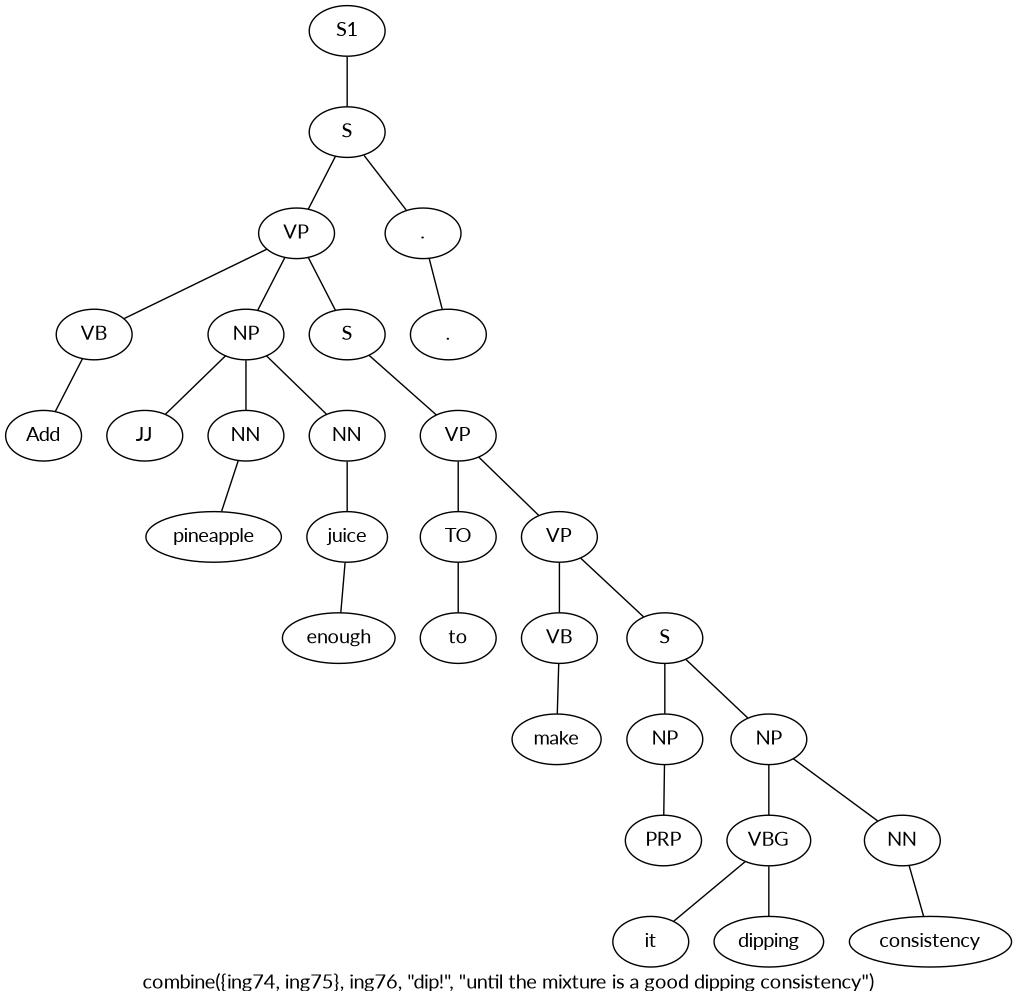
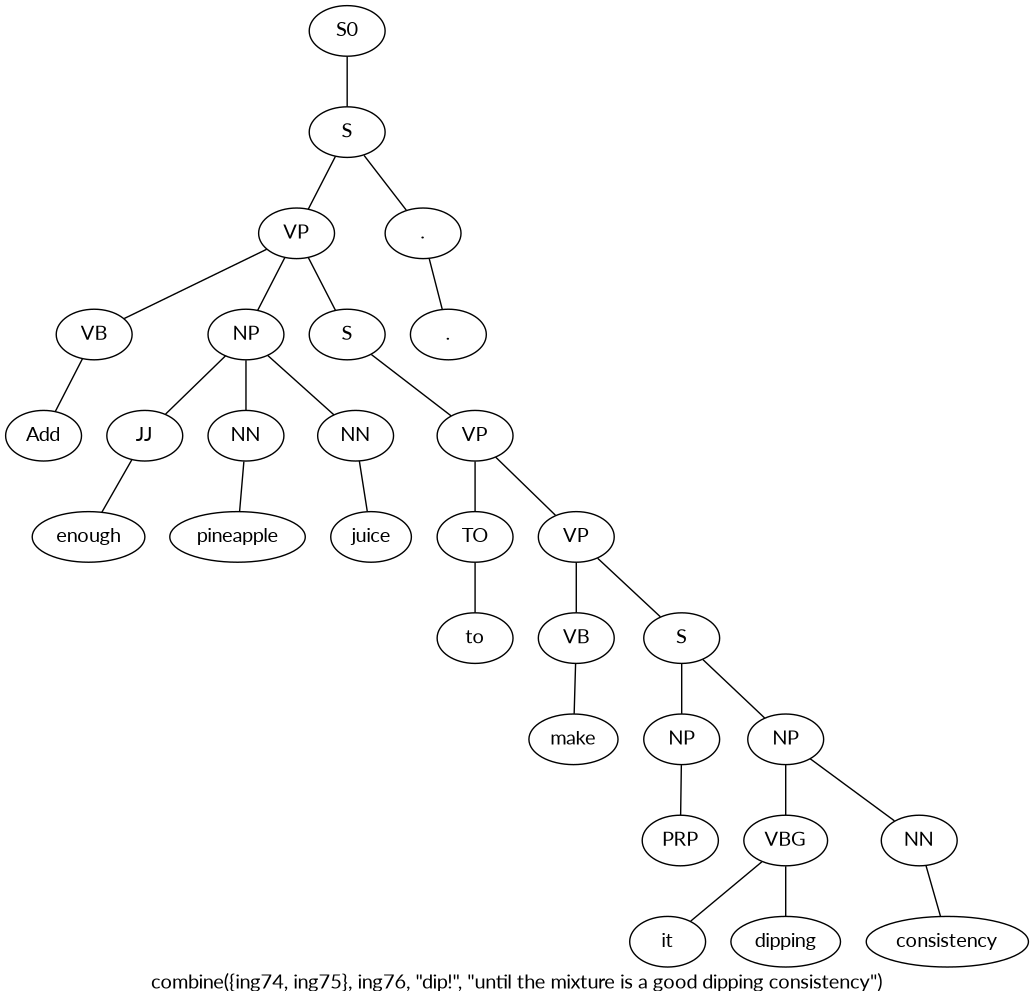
node "S1": label "S1" -> "S0"
edge "juice" -- "enough": now "JJ" -- "enough"
